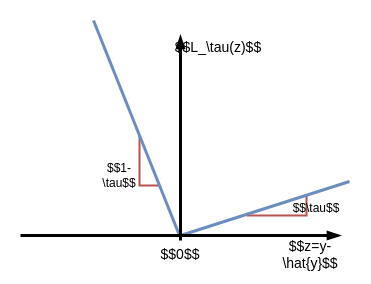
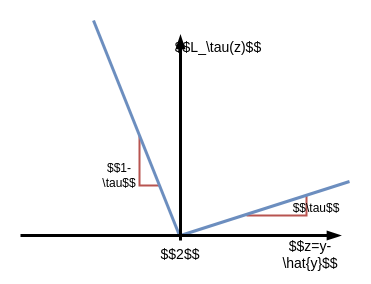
node "$$0$$": label "$$0$$" -> "$$2$$"
